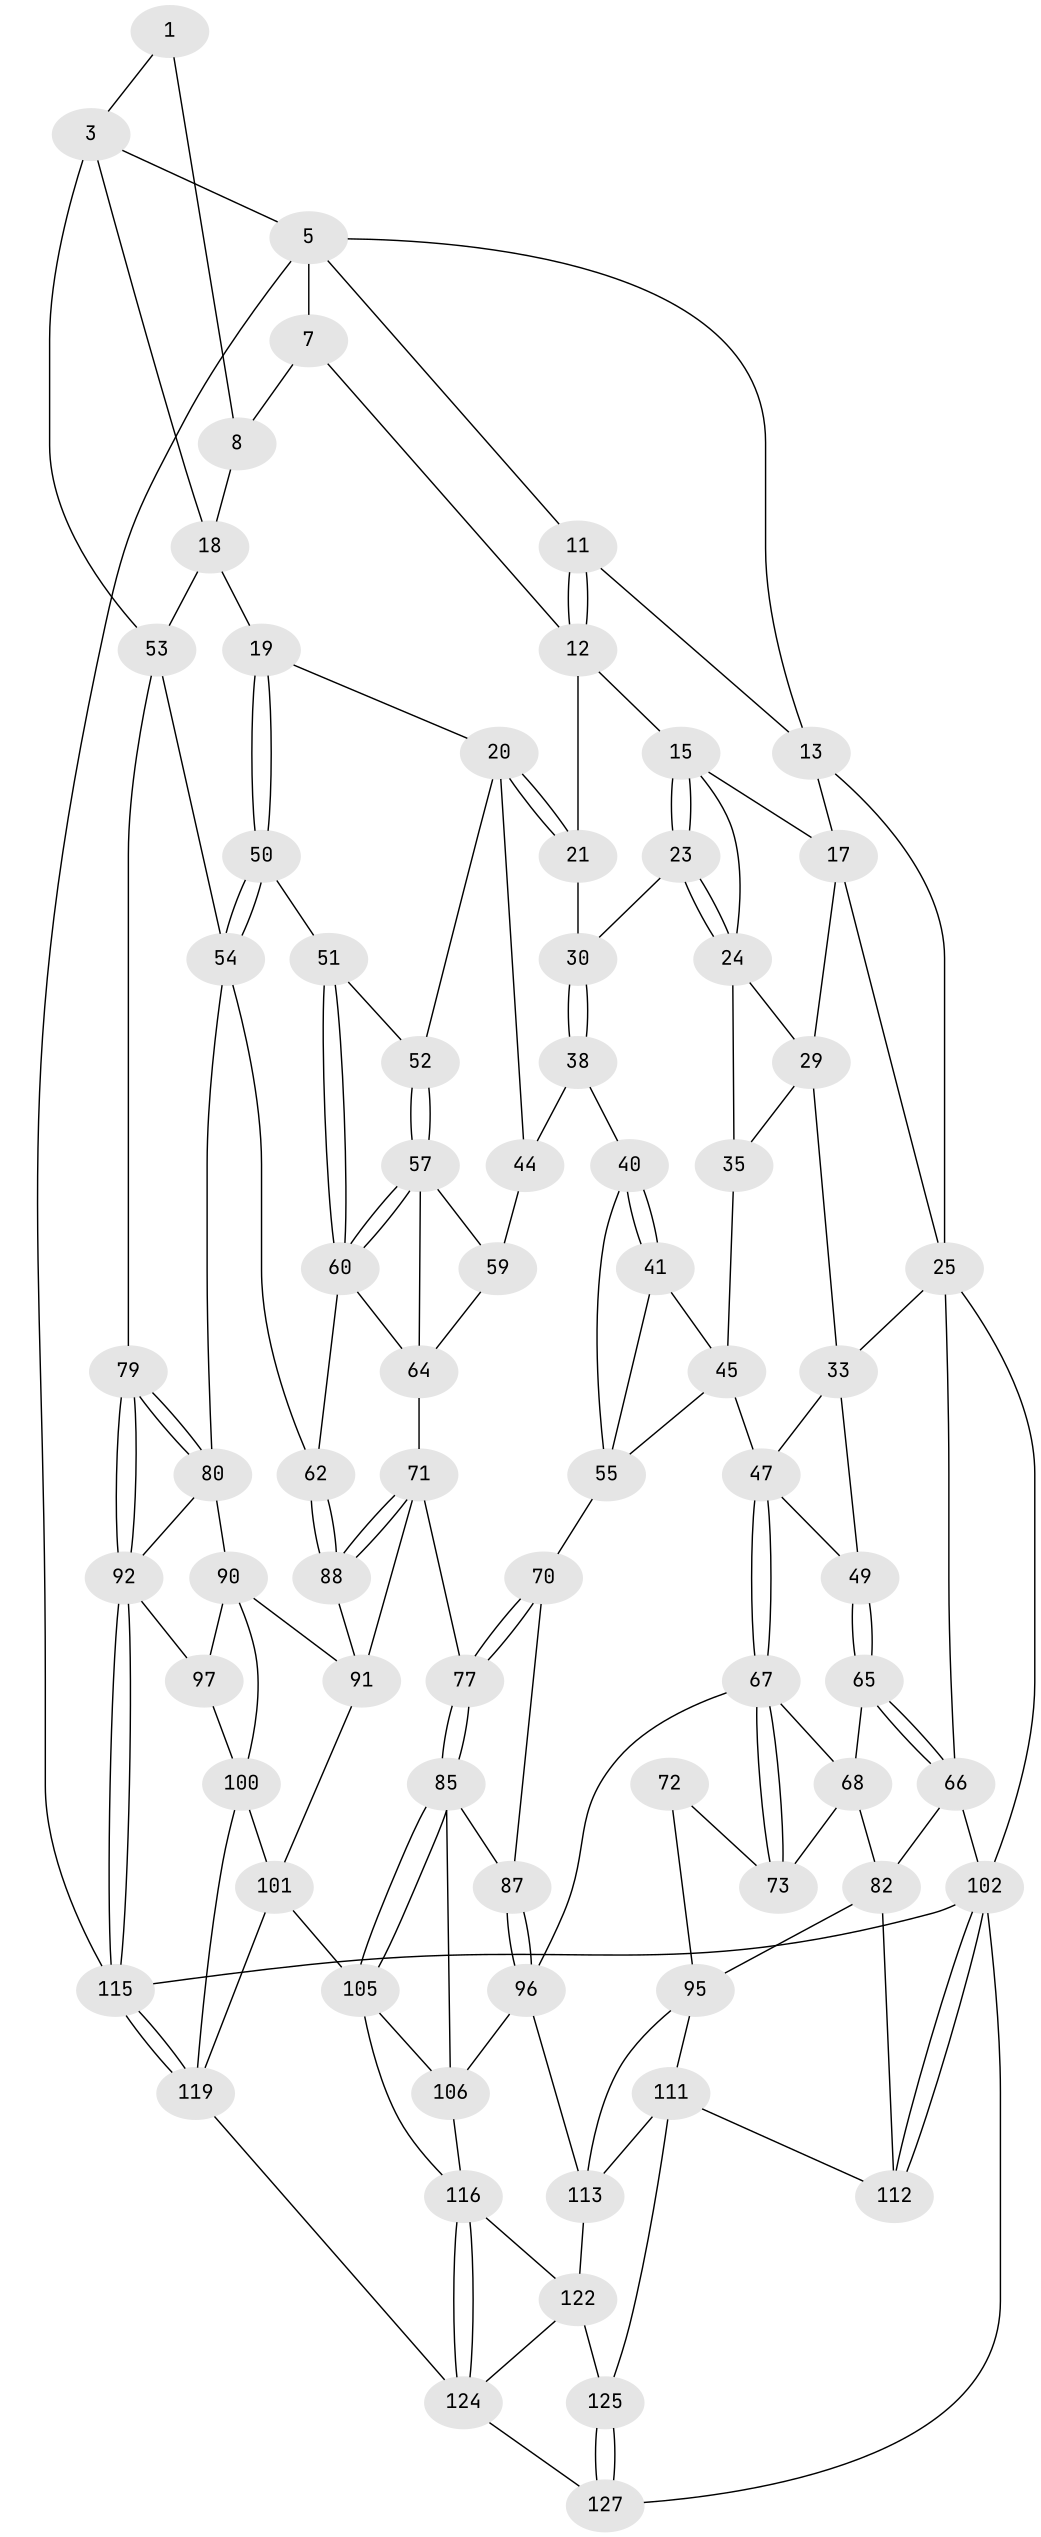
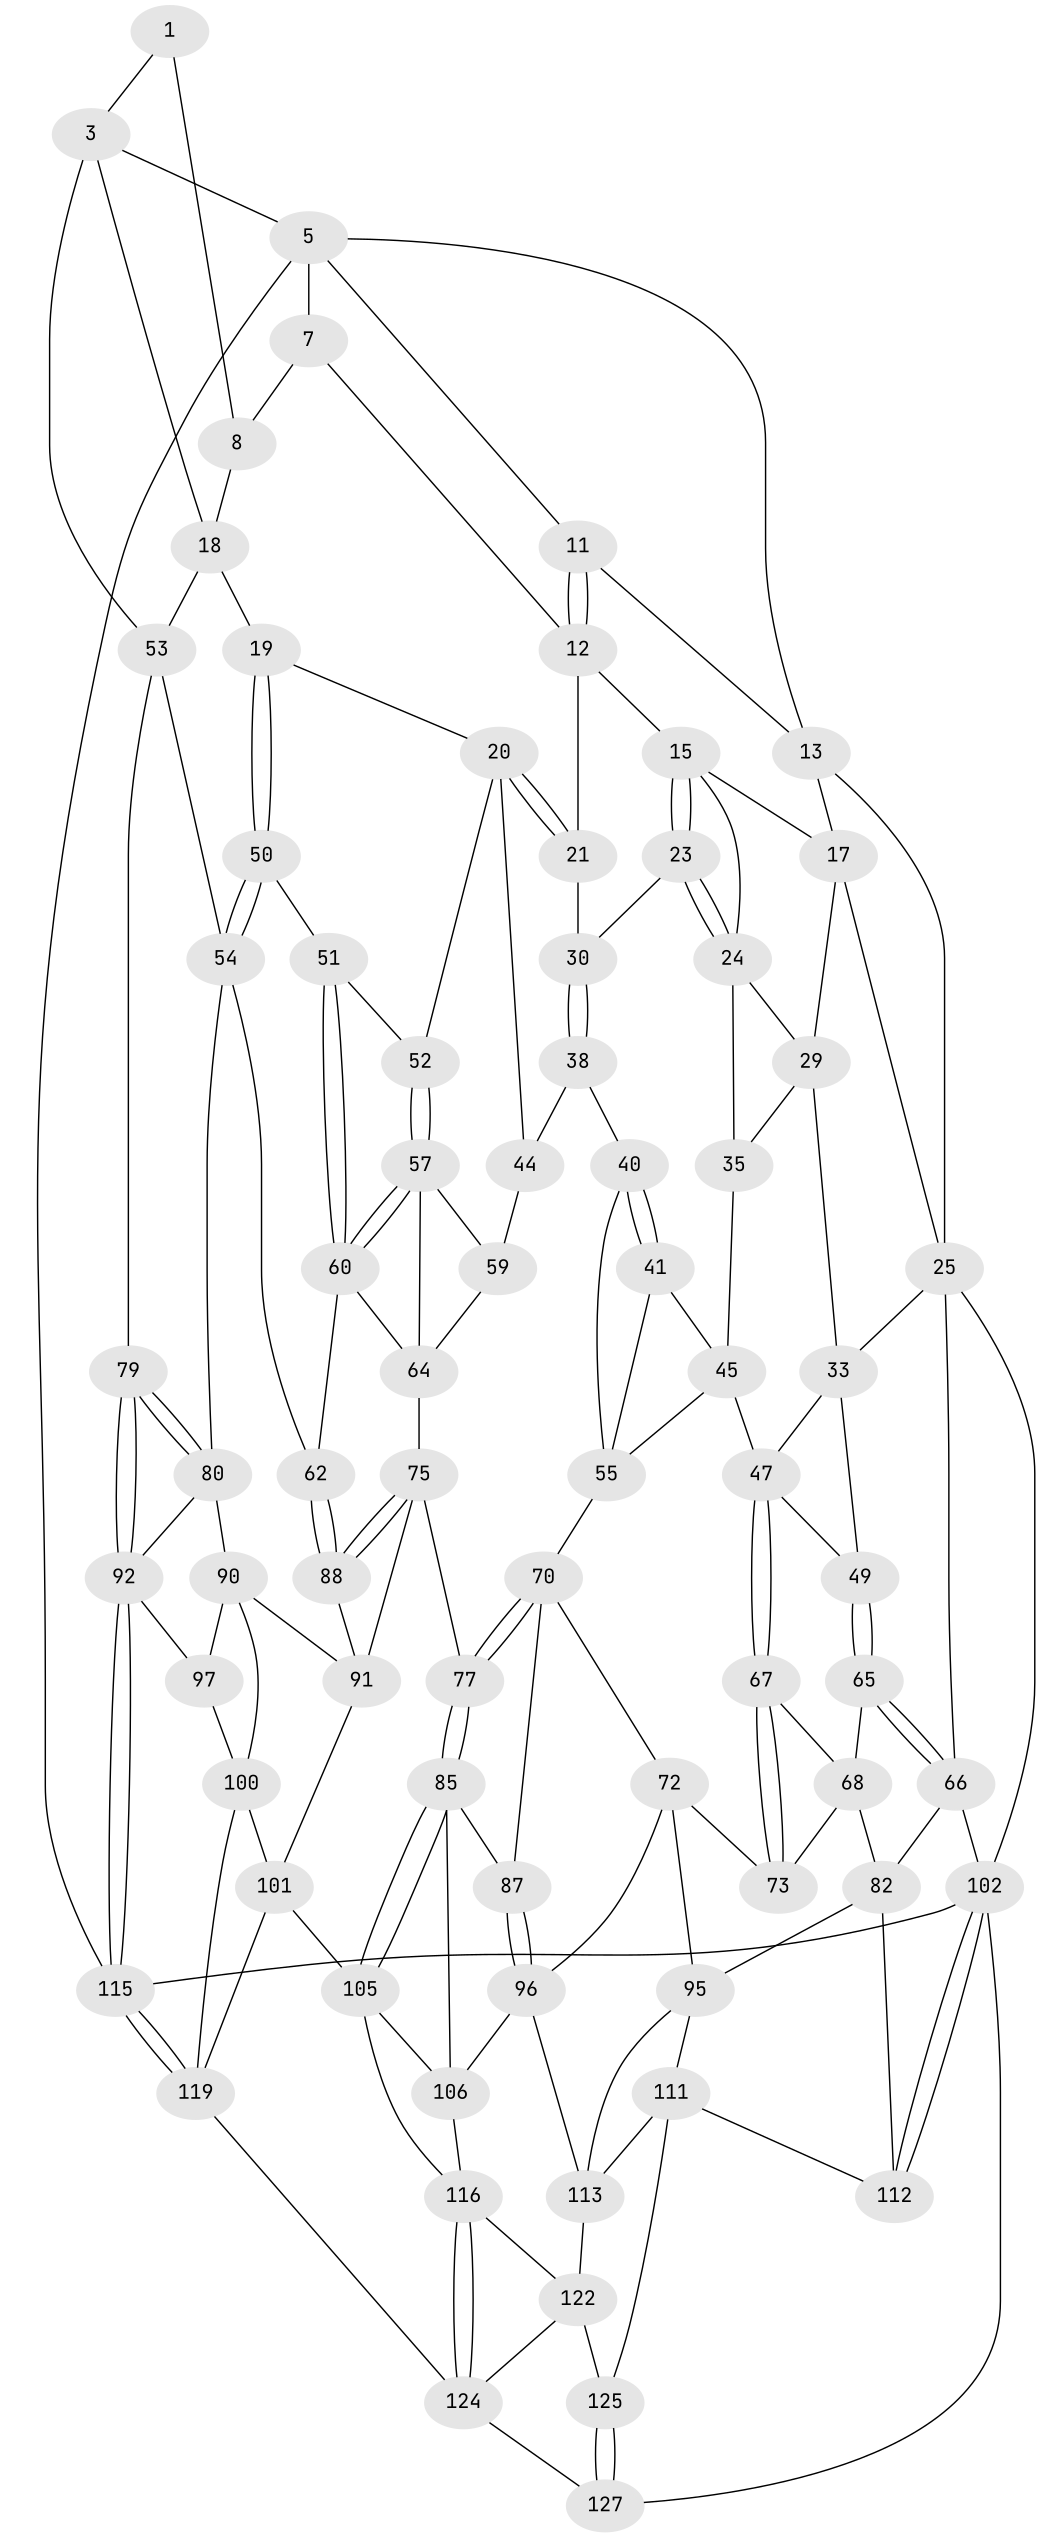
node "71": label "71" -> "75"
edge "70" -- "72": added
edge "67" -- "96": now "72" -- "96"
